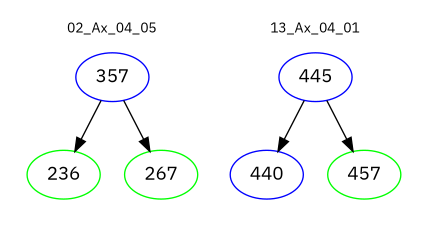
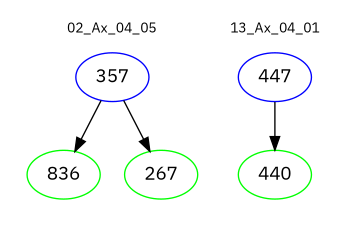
node "445": label "445" -> "447"
node "236": label "236" -> "836"
node "440": color blue -> green
node "457": removed
